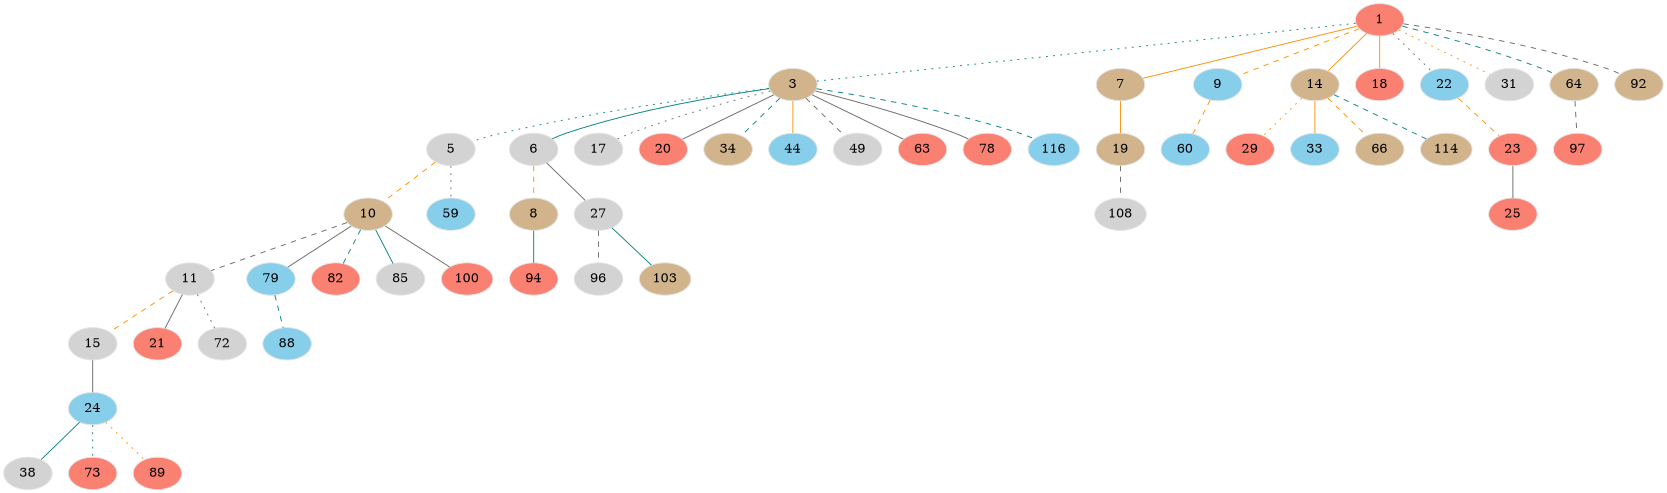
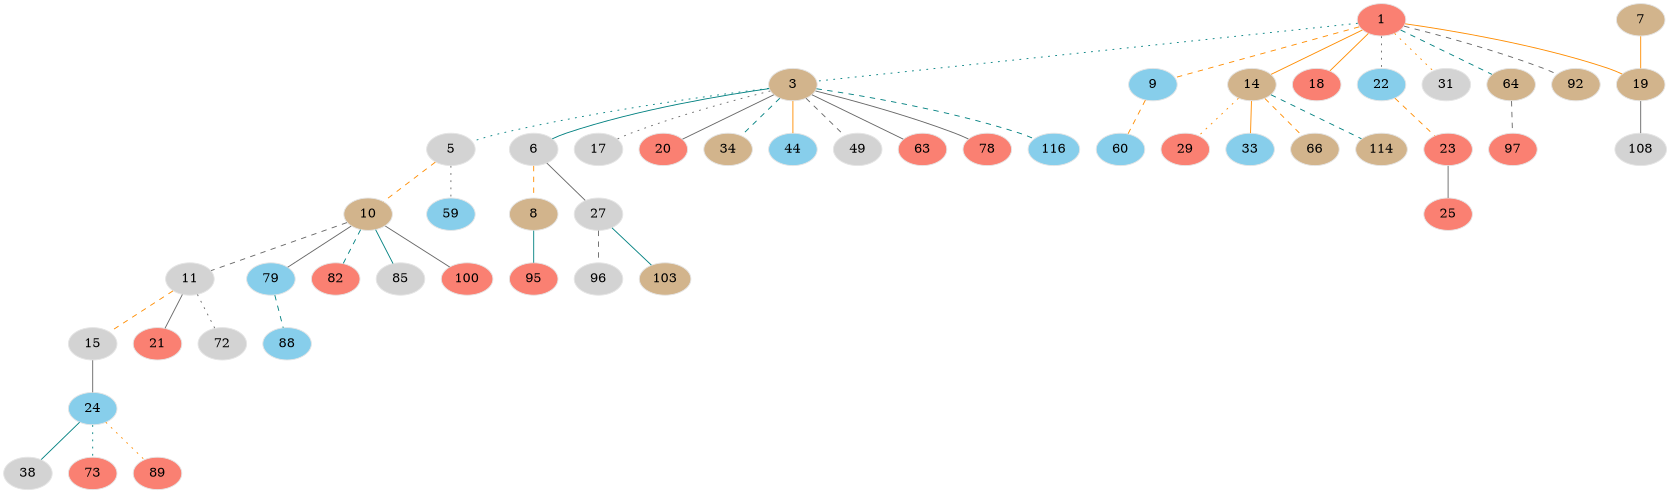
edge "1" -- "7": now "1" -- "19"
edge "19" -- "108": style dashed -> solid
node "94": label "94" -> "95"
